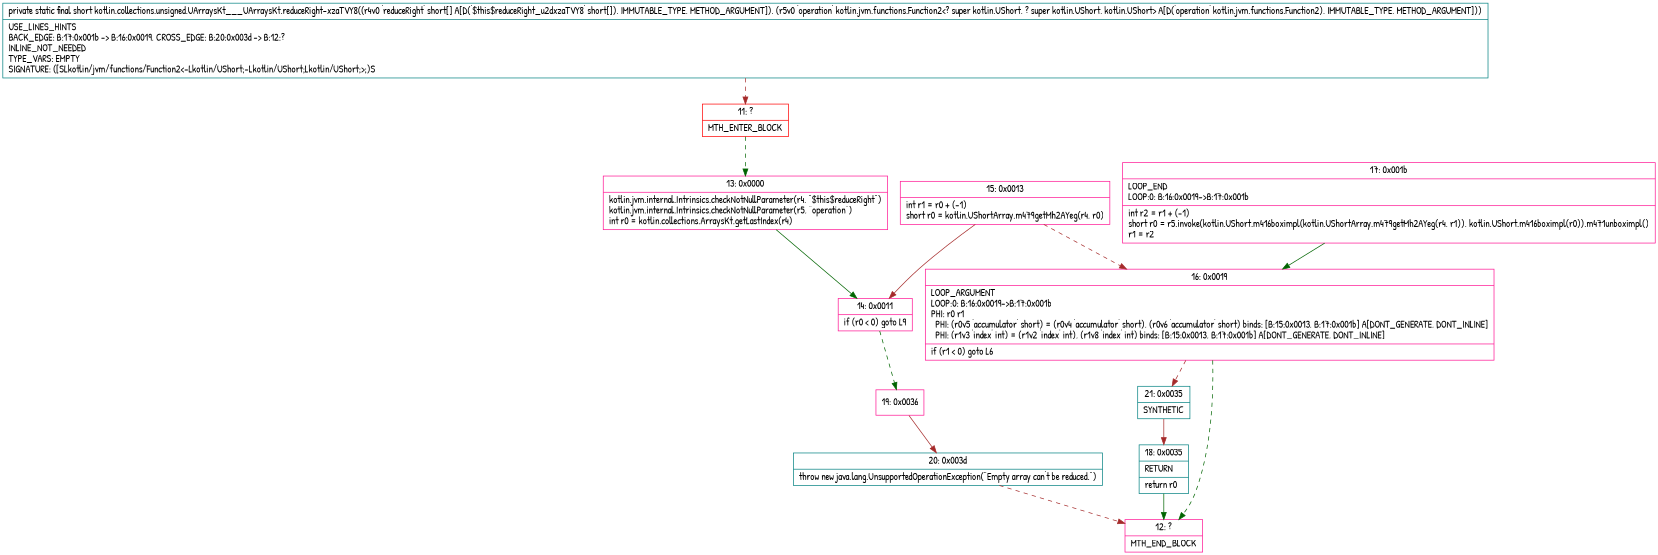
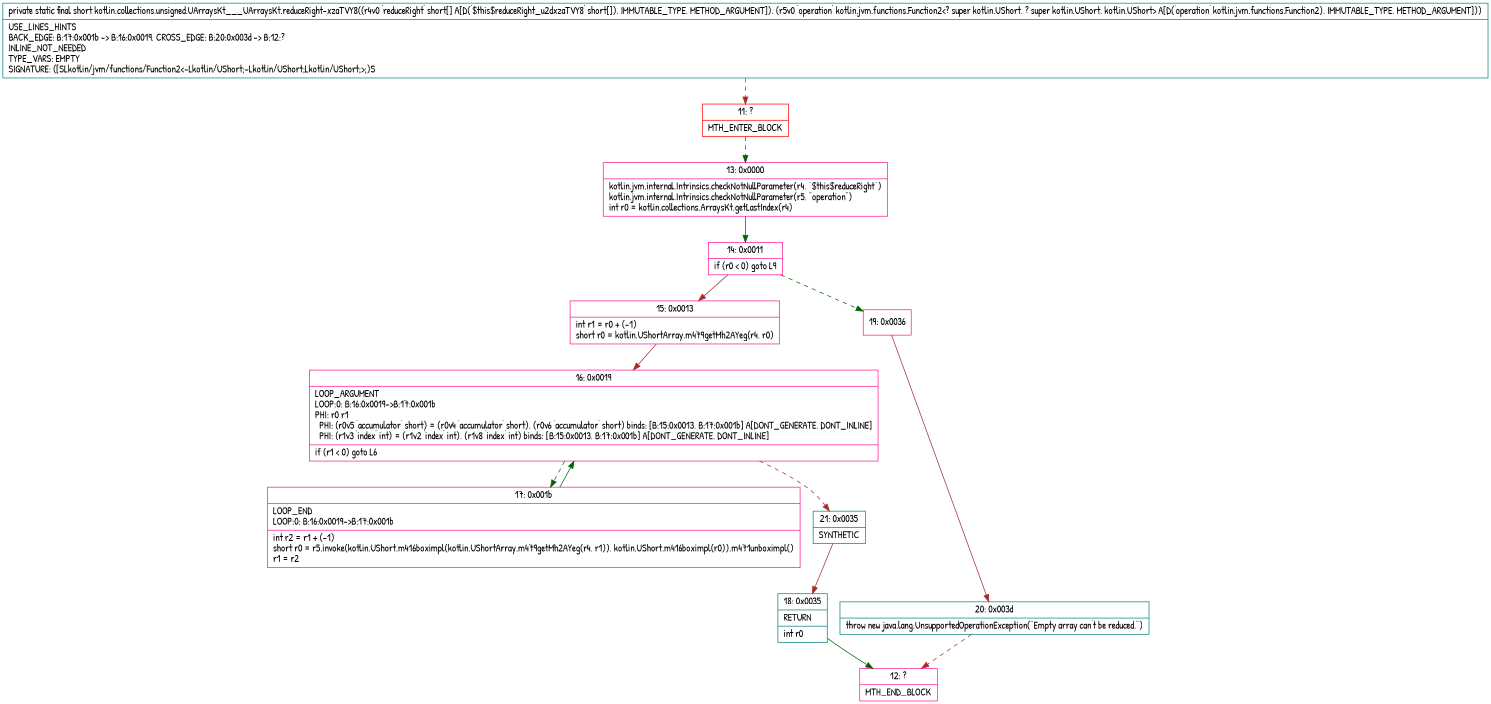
edge "15: 0x0013" -> "16: 0x0019": style dashed -> solid
edge "15: 0x0013" -> "14: 0x0011": reversed
edge "16: 0x0019" -> "12: ?": now "16: 0x0019" -> "17: 0x001b"
node "18: 0x0035": text "return r0" -> "int r0"
